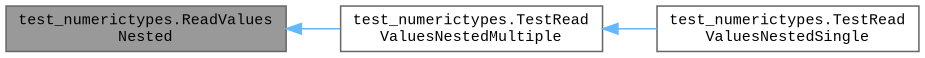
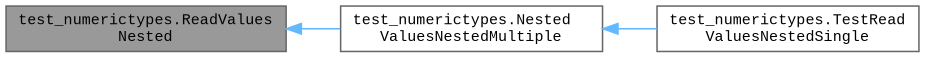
node "test_numerictypes.TestRead ValuesNestedMultiple": label "test_numerictypes.TestRead ValuesNestedMultiple" -> "test_numerictypes.Nested ValuesNestedMultiple"
